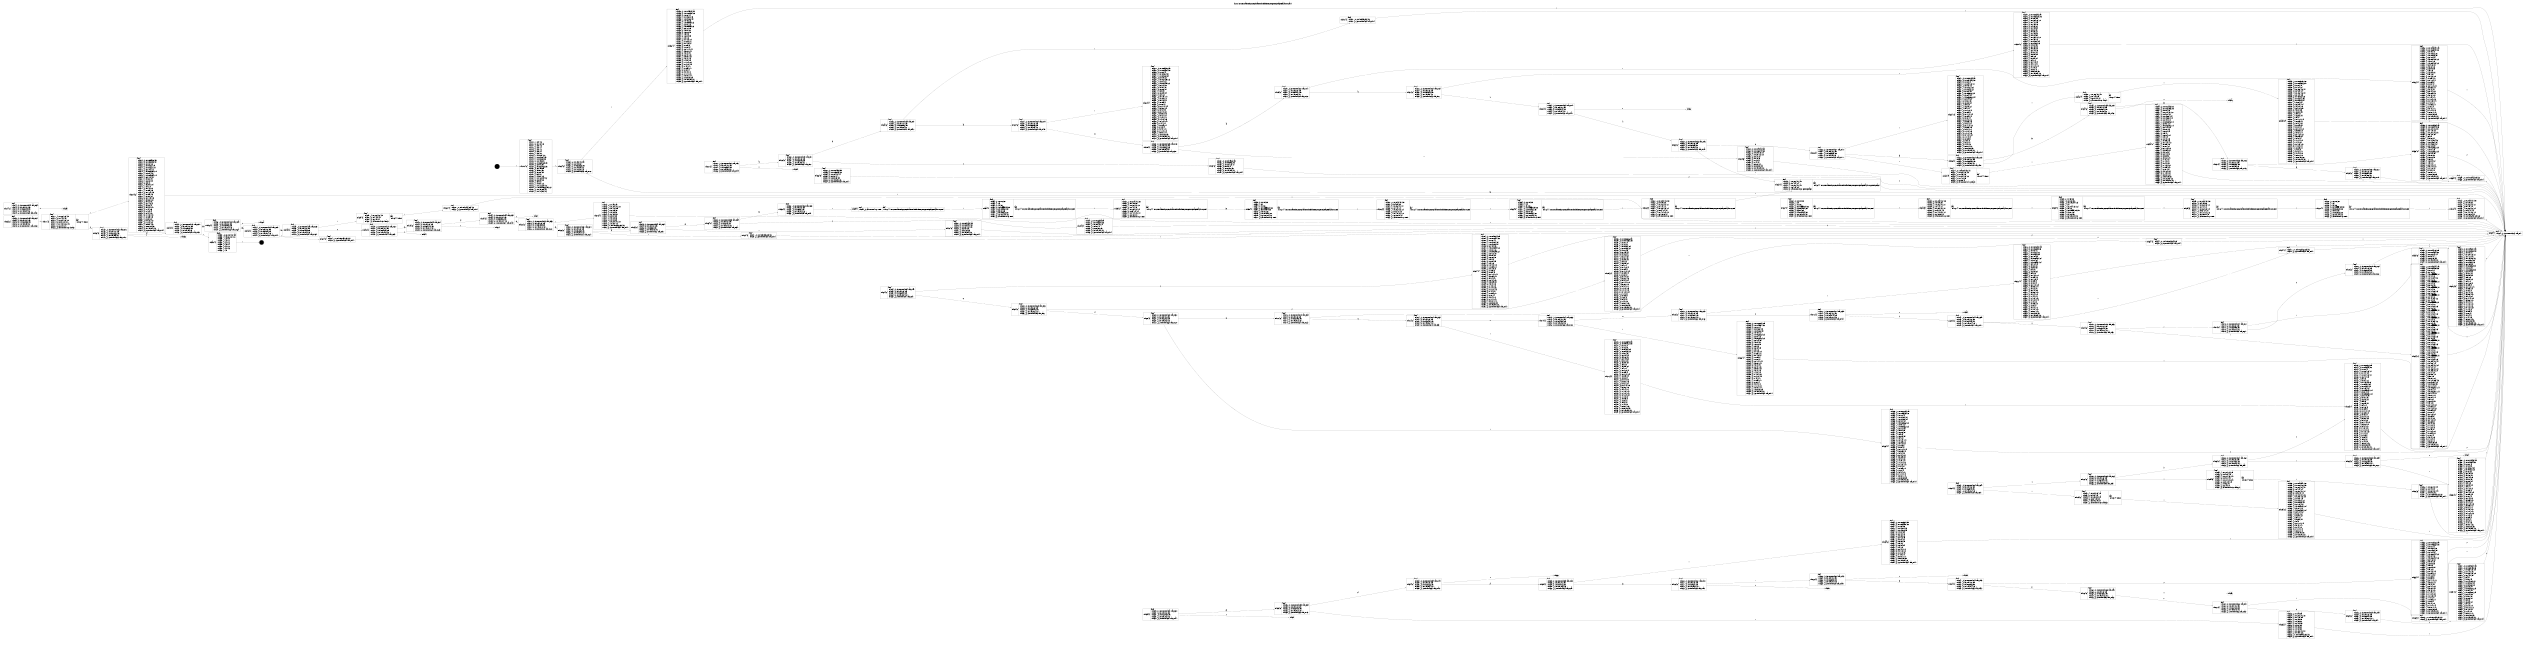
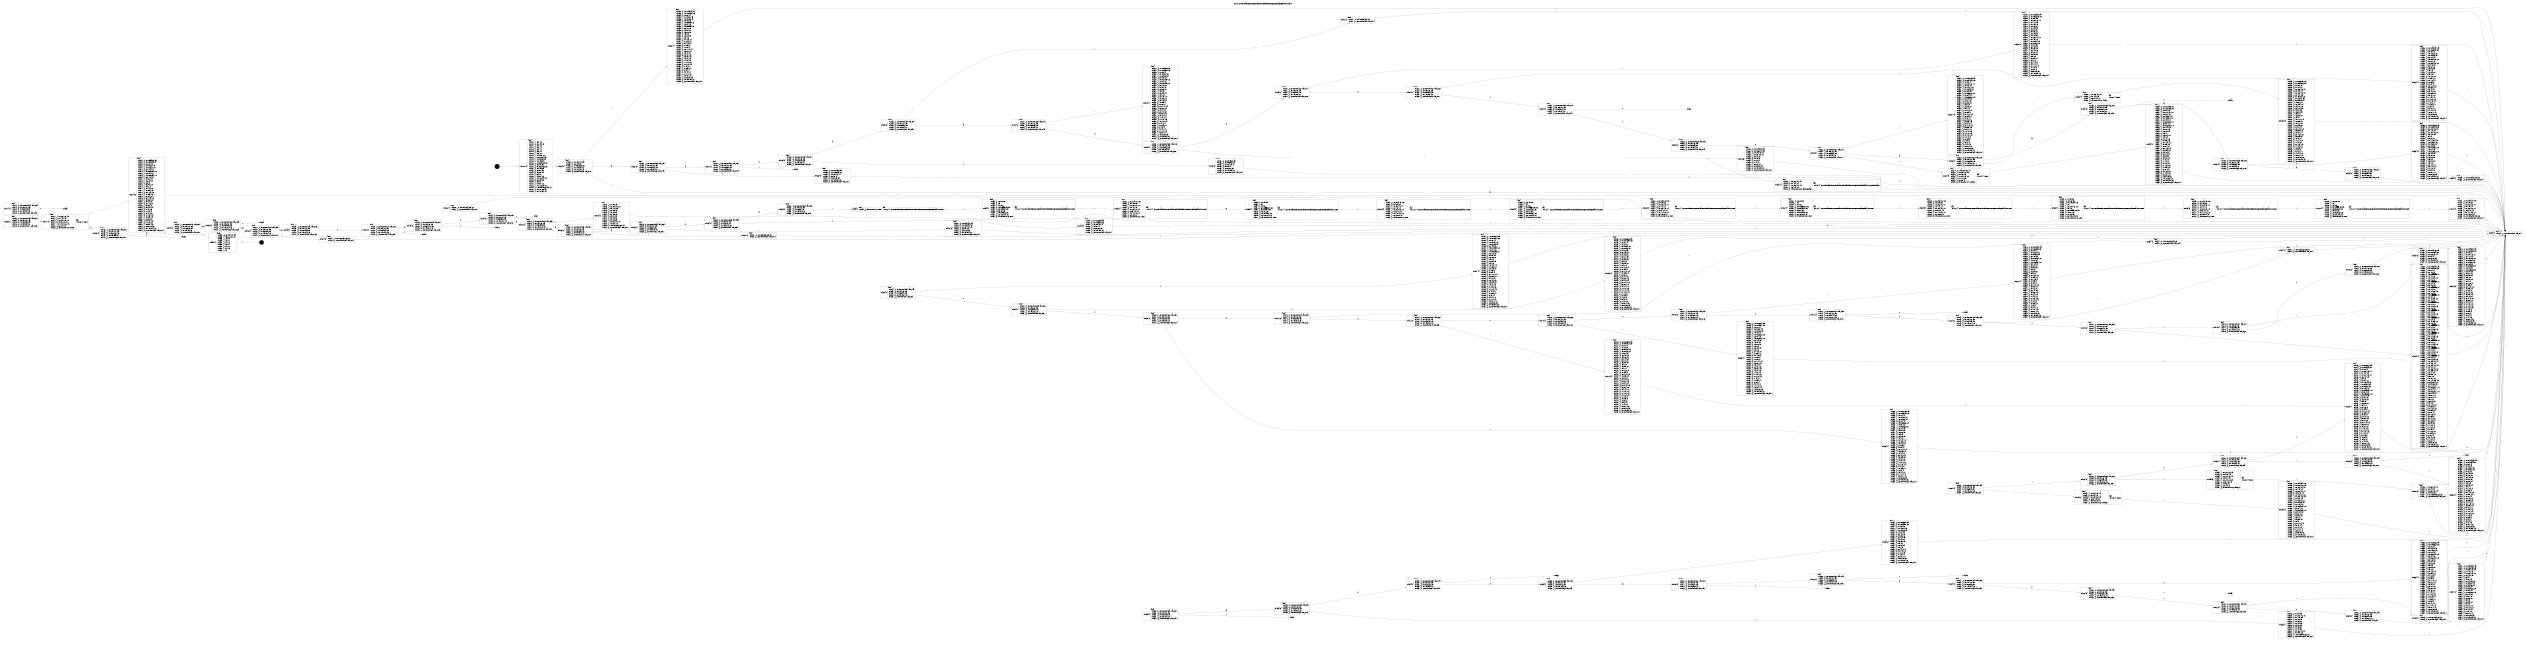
node "0x402254 [28]": added
edge "0x403061 [35]" -> "0x40346b [18]": now "0x403061 [35]" -> "0x403084 [40]"
node "0x4037fd [15]": removed
